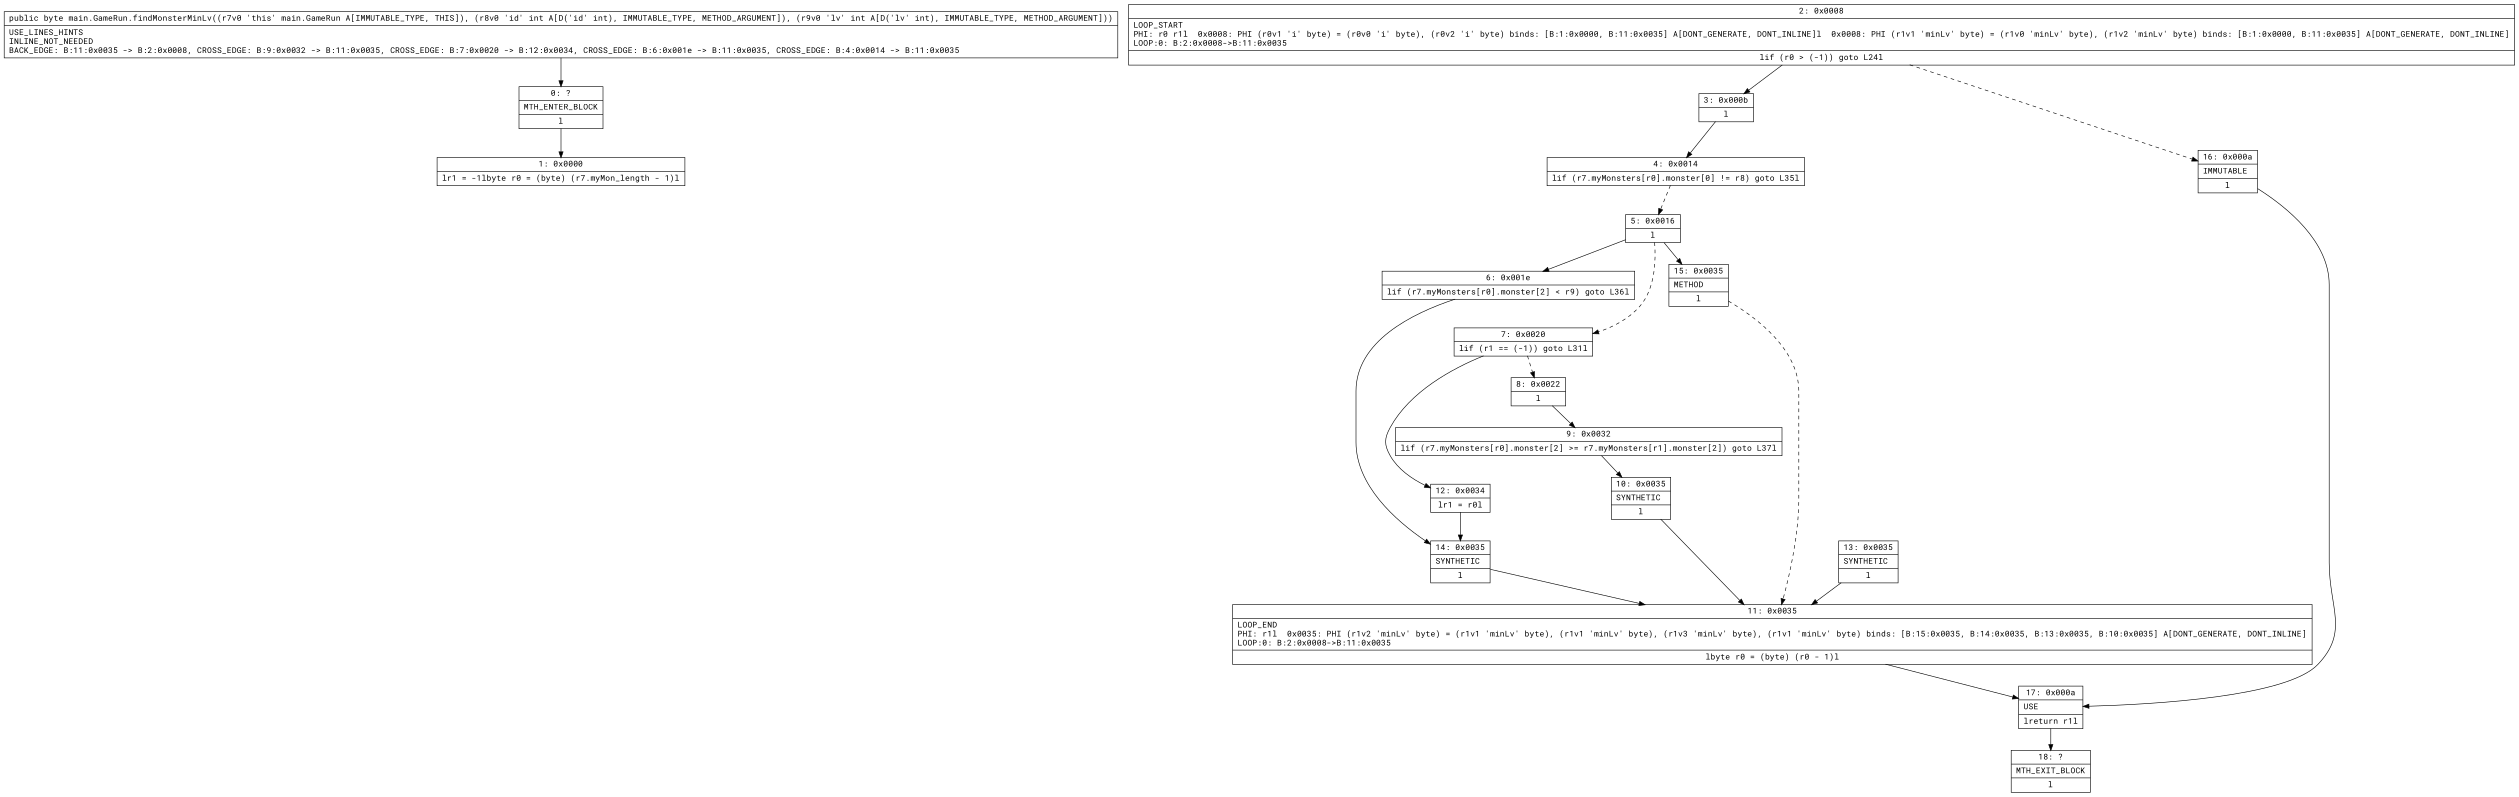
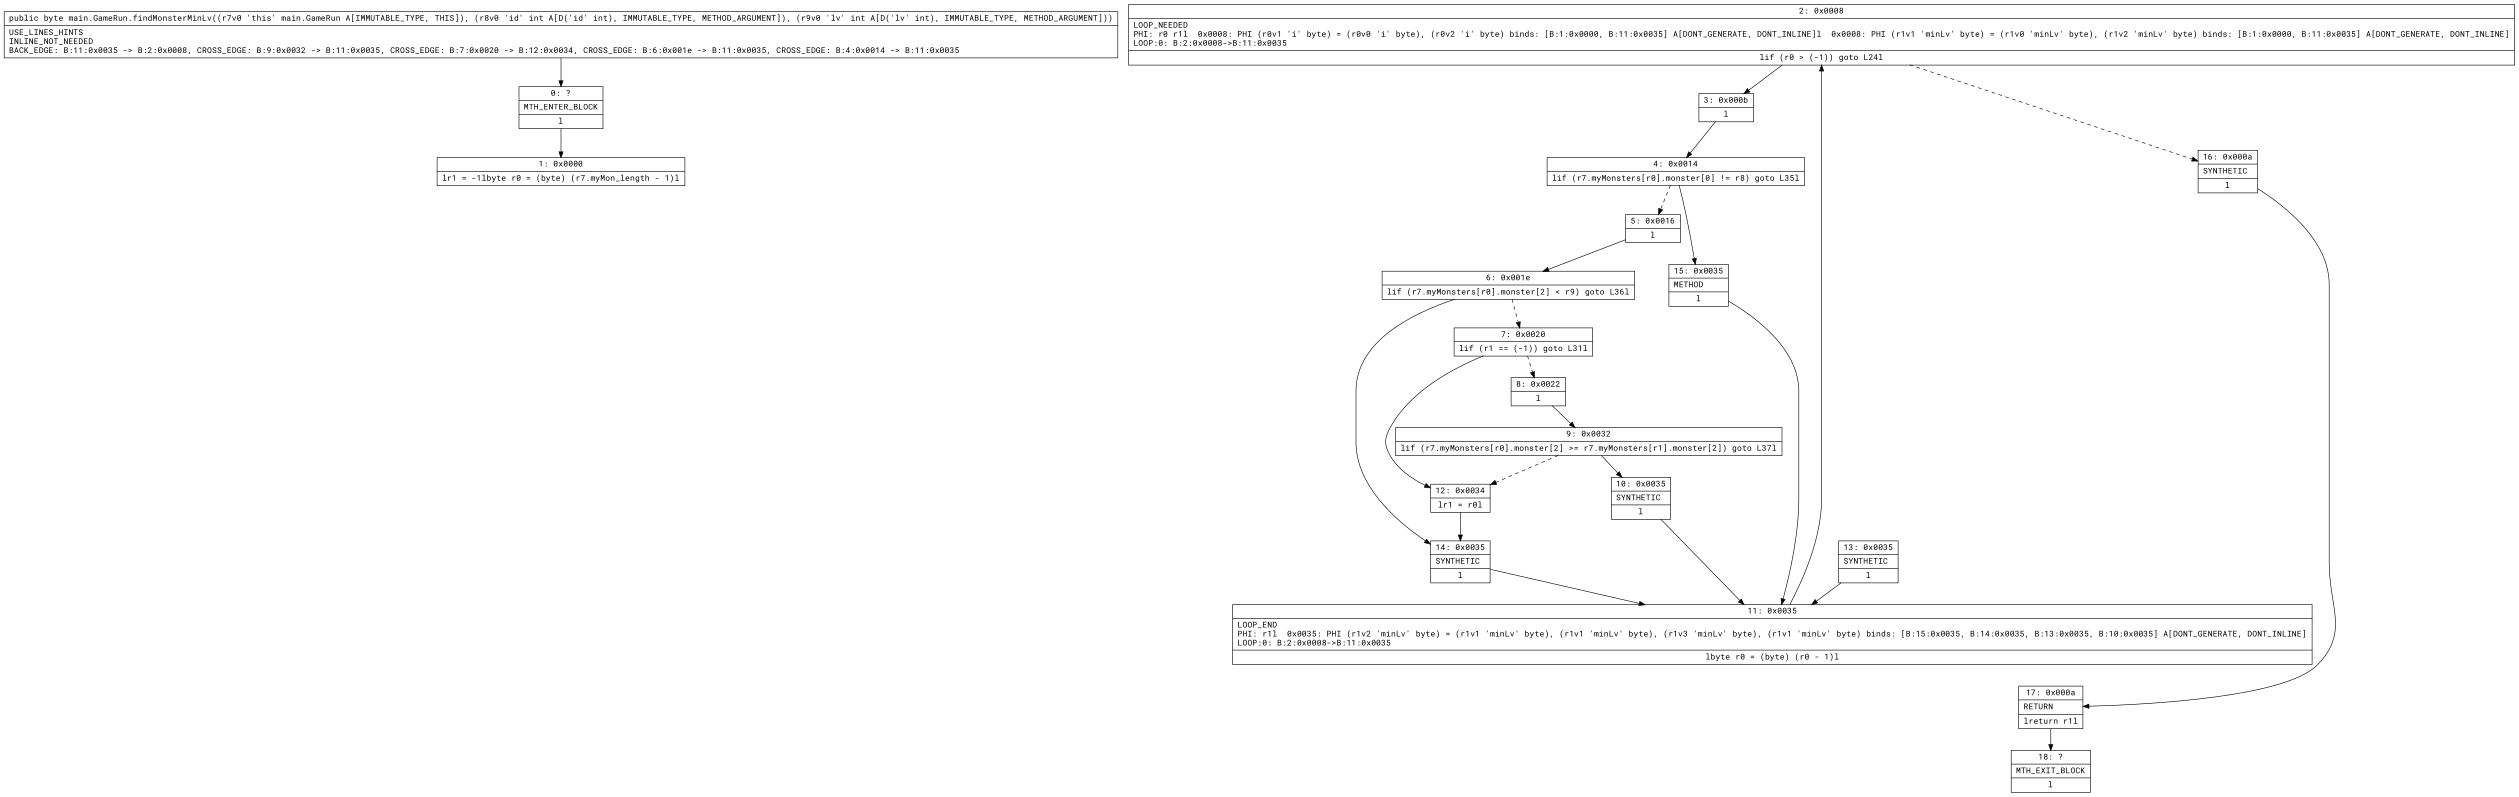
node "2: 0x0008": text "LOOP_START" -> "LOOP_NEEDED"
node "16: 0x000a": text "IMMUTABLE" -> "SYNTHETIC"
edge "5: 0x0016" -> "15: 0x0035": now "4: 0x0014" -> "15: 0x0035"
edge "5: 0x0016" -> "7: 0x0020": now "6: 0x001e" -> "7: 0x0020"
edge "15: 0x0035" -> "11: 0x0035": style dashed -> solid
edge "9: 0x0032" -> "12: 0x0034": added
edge "11: 0x0035" -> "17: 0x000a": now "11: 0x0035" -> "2: 0x0008"
node "17: 0x000a": text "USE" -> "RETURN"
